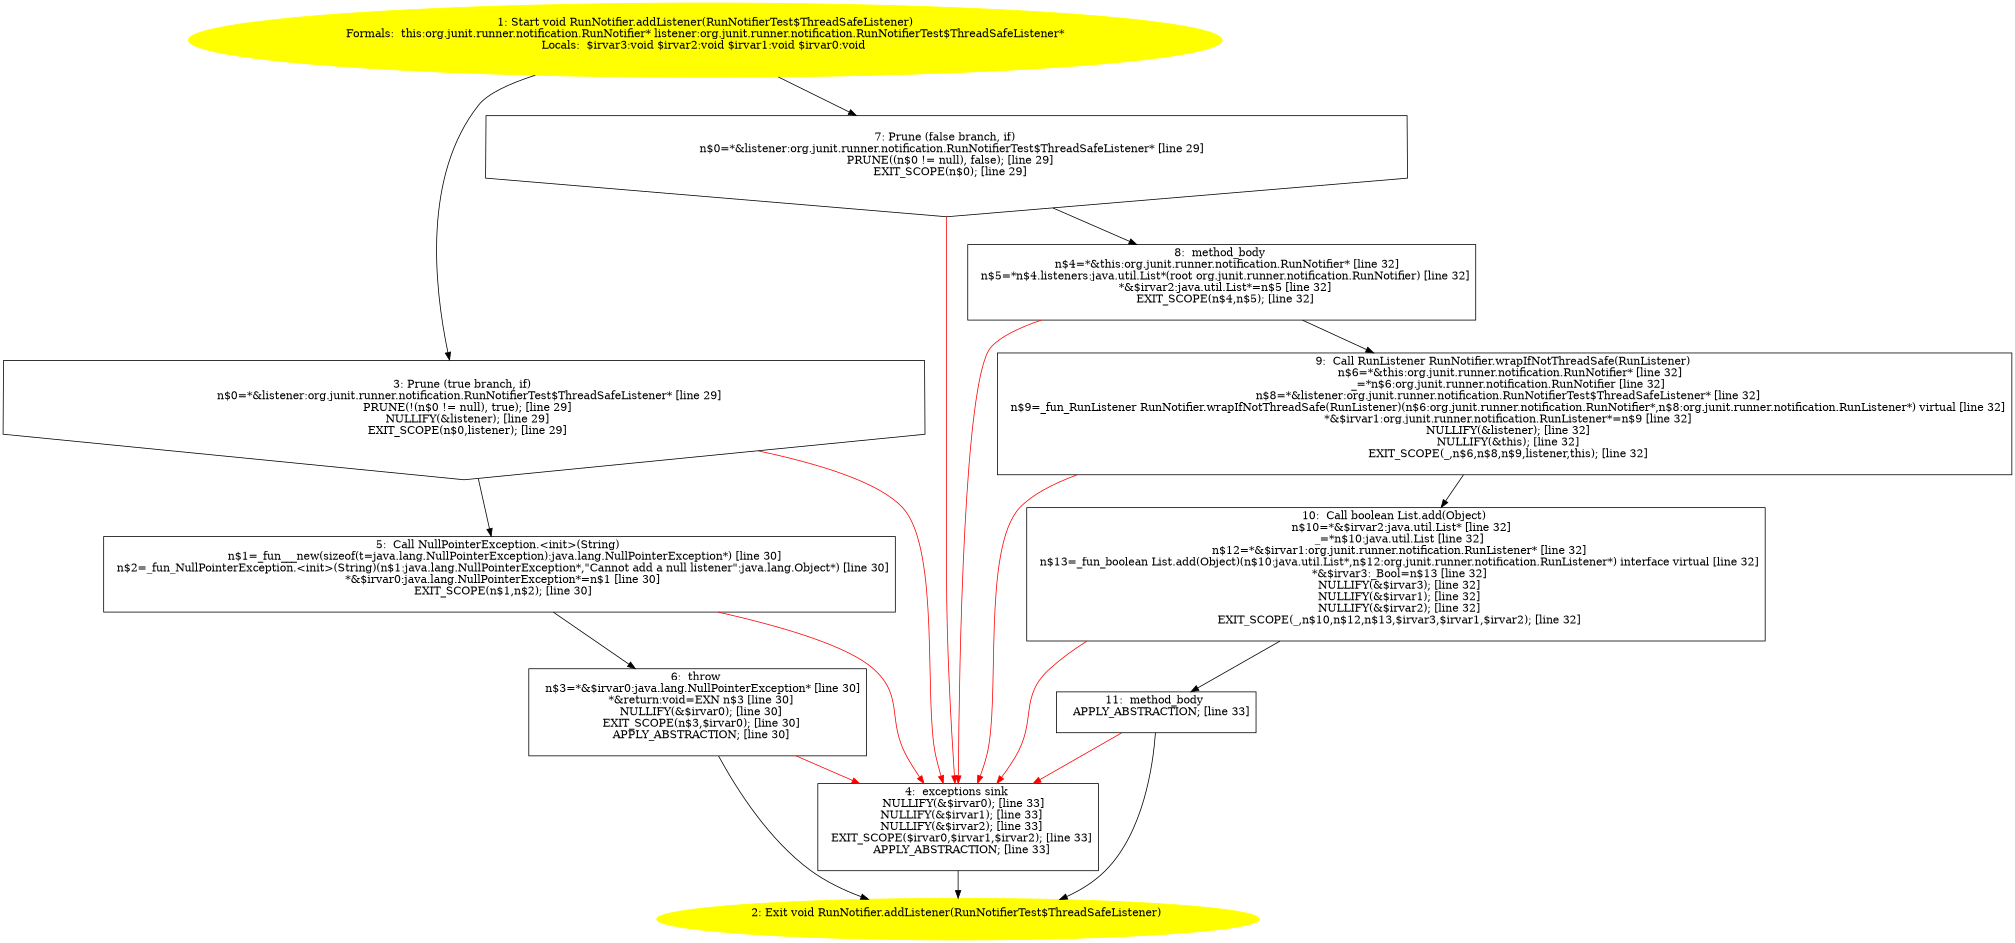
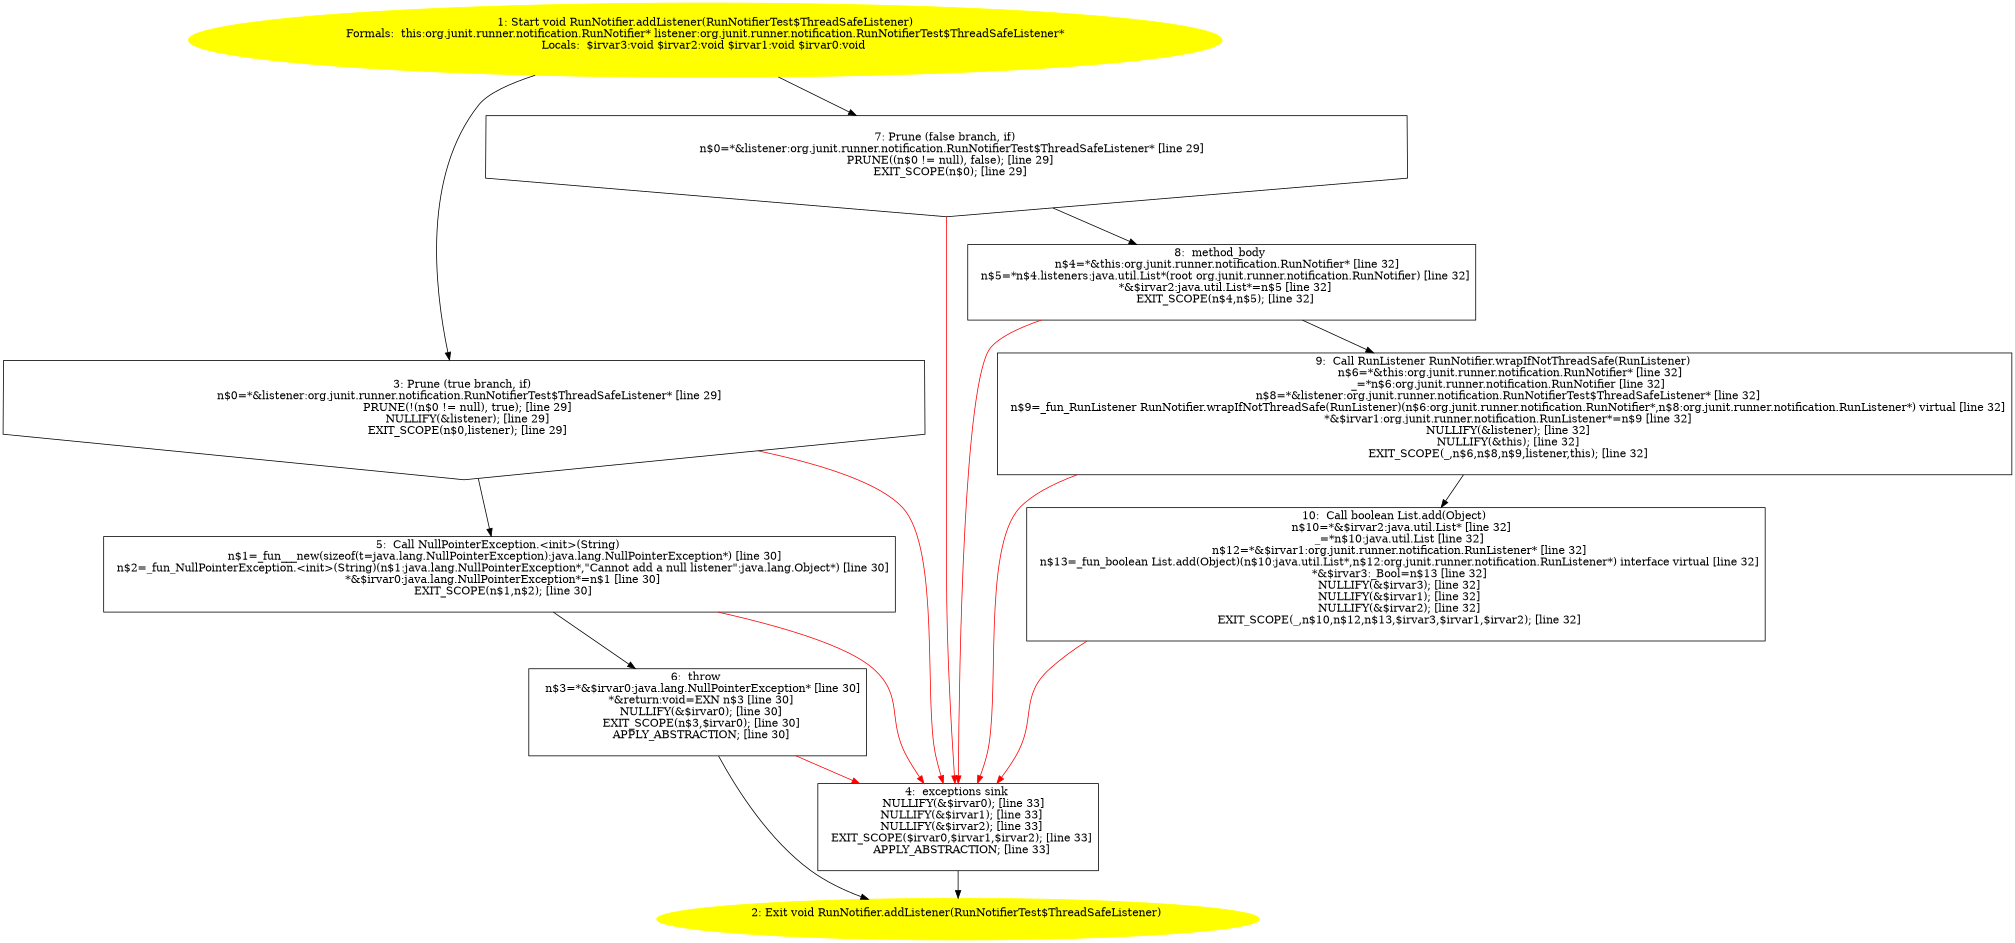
node "11:  method_body APPLY_ABSTRACTION; [line 33]": removed
